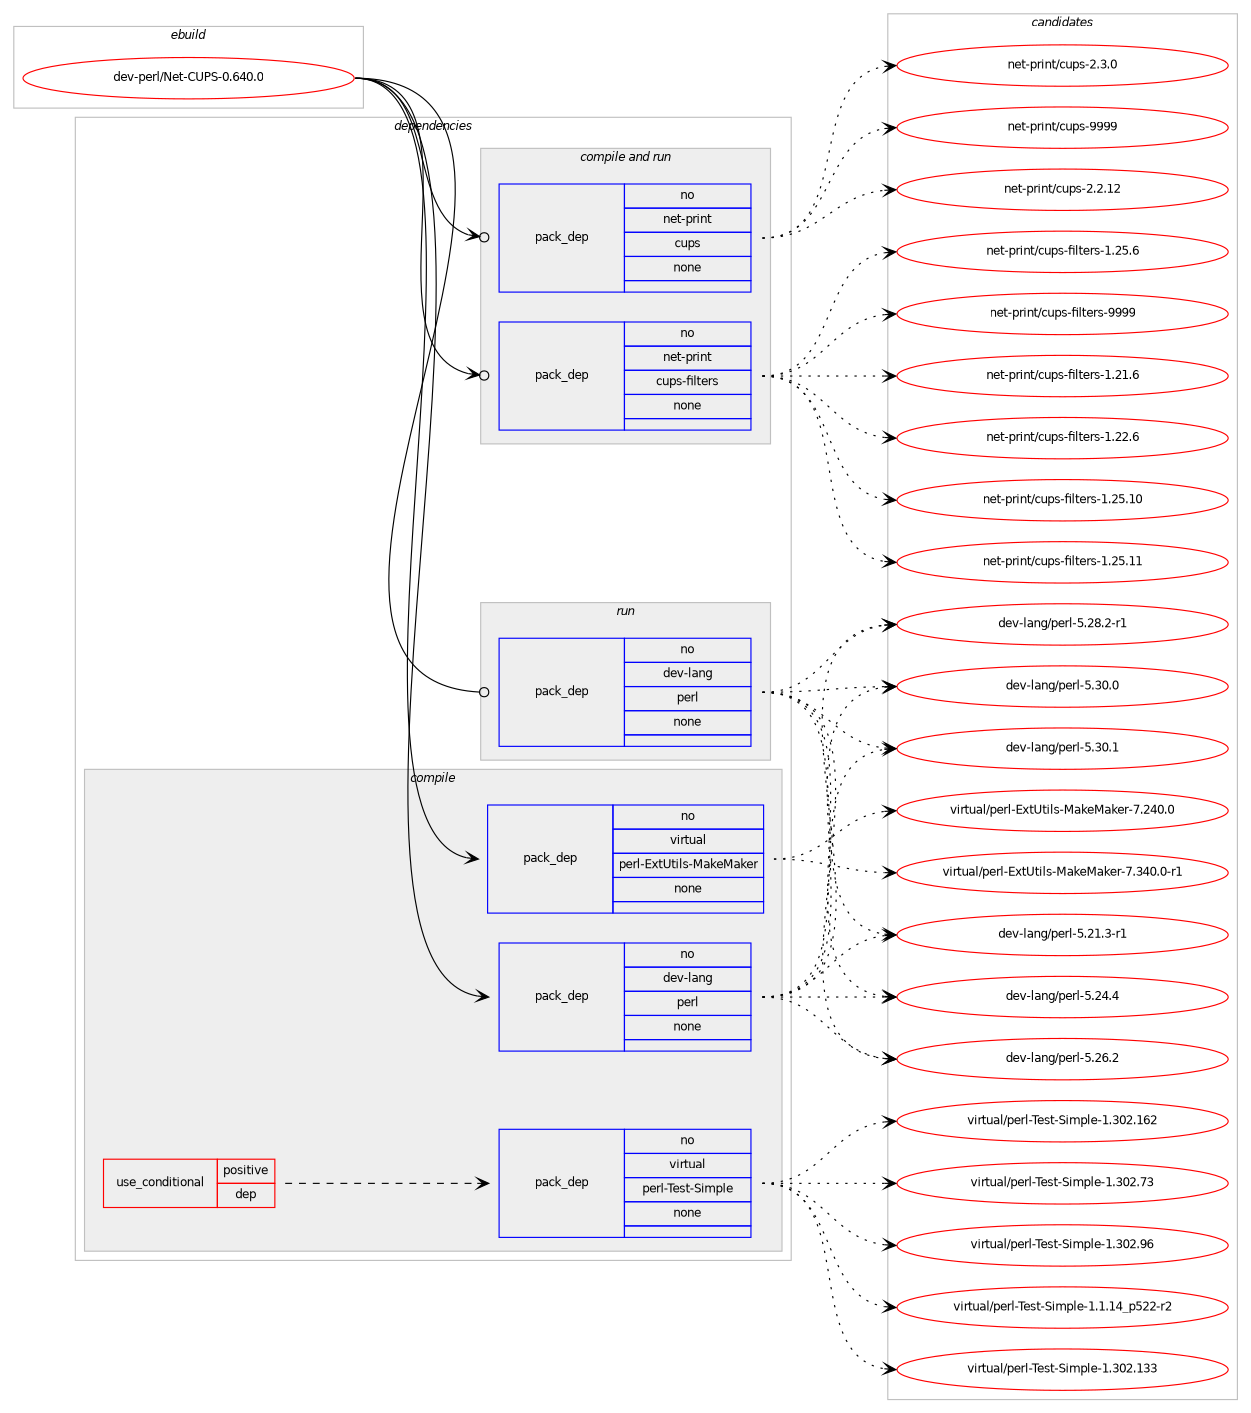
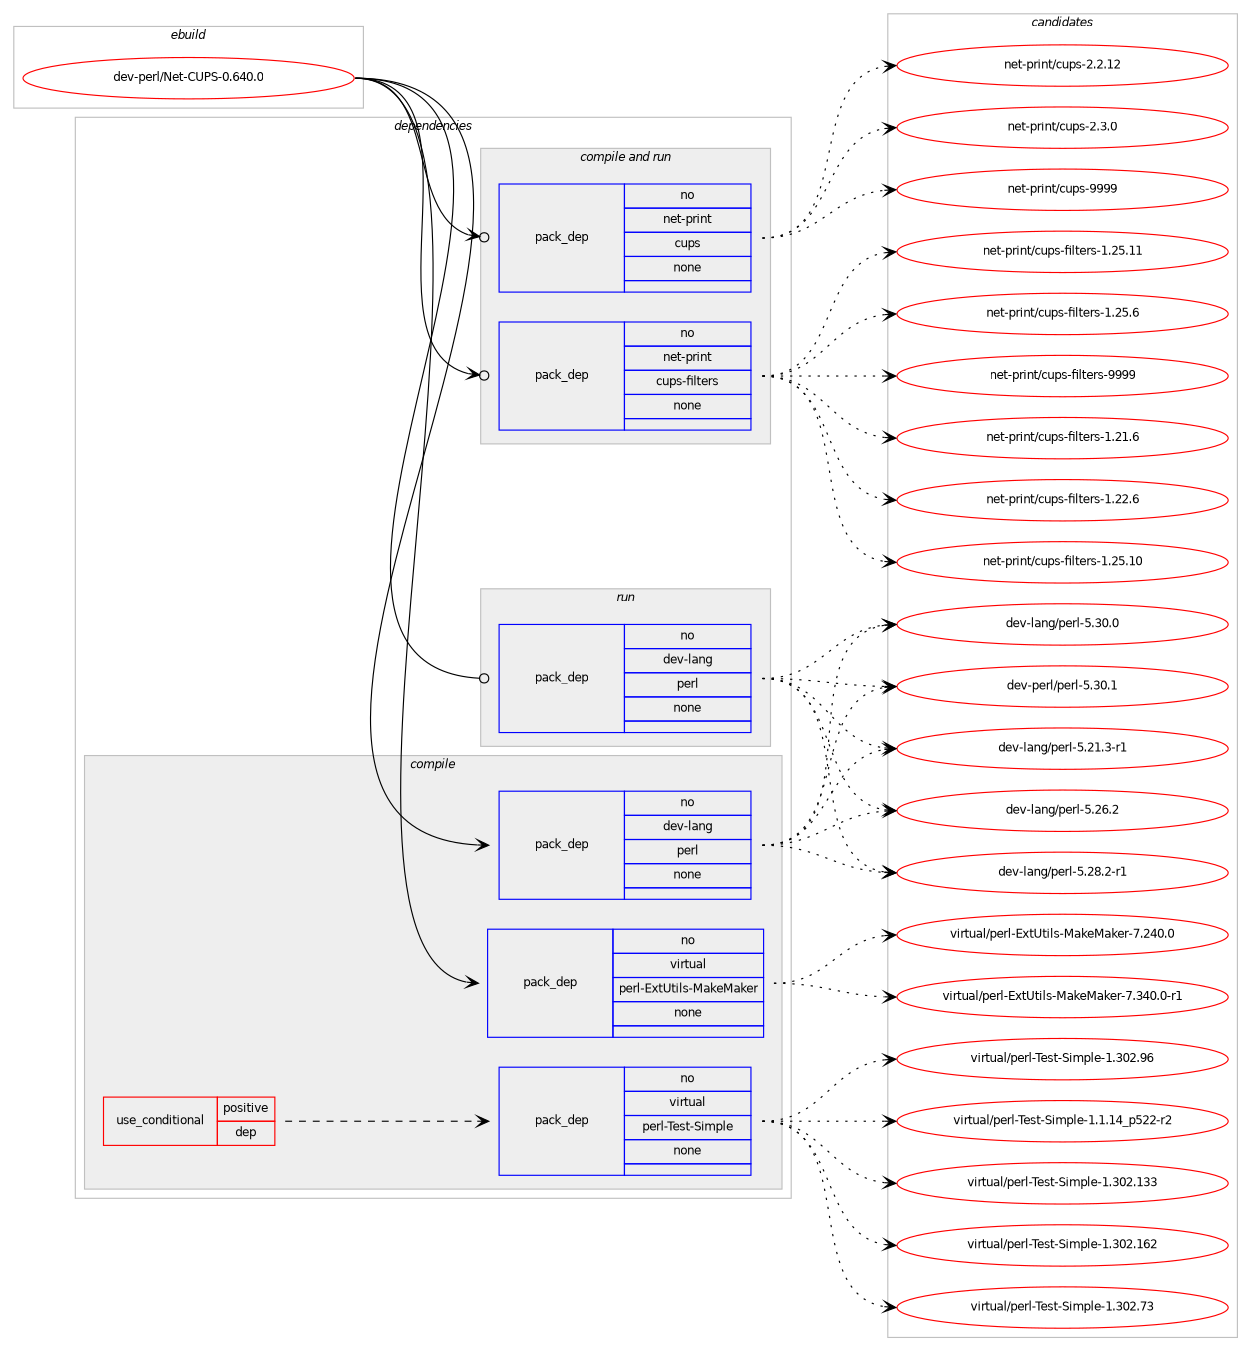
node "dev-lang/perl-5.30.1": label "dev-lang/perl-5.30.1" -> "dev-perl/perl-5.30.1"
node "dev-lang/perl-5.24.4": removed
